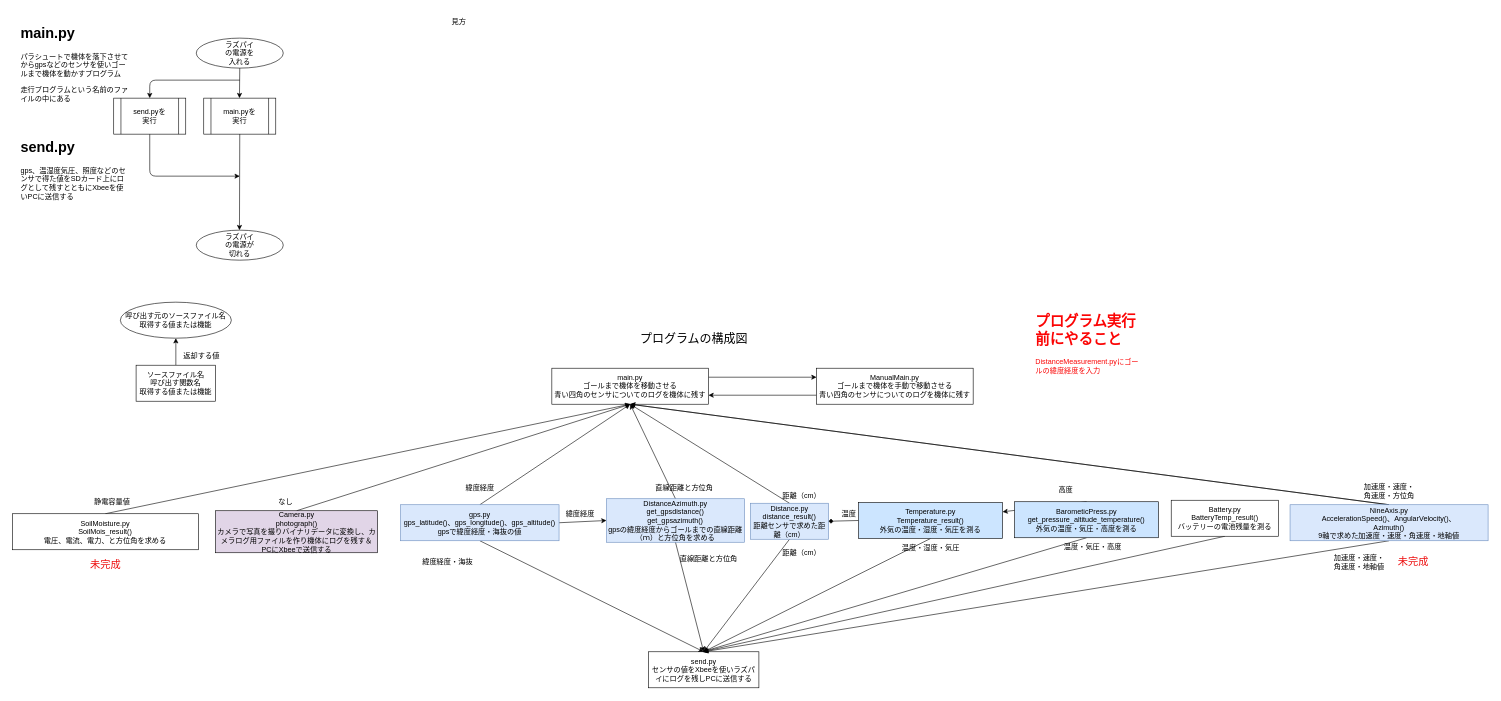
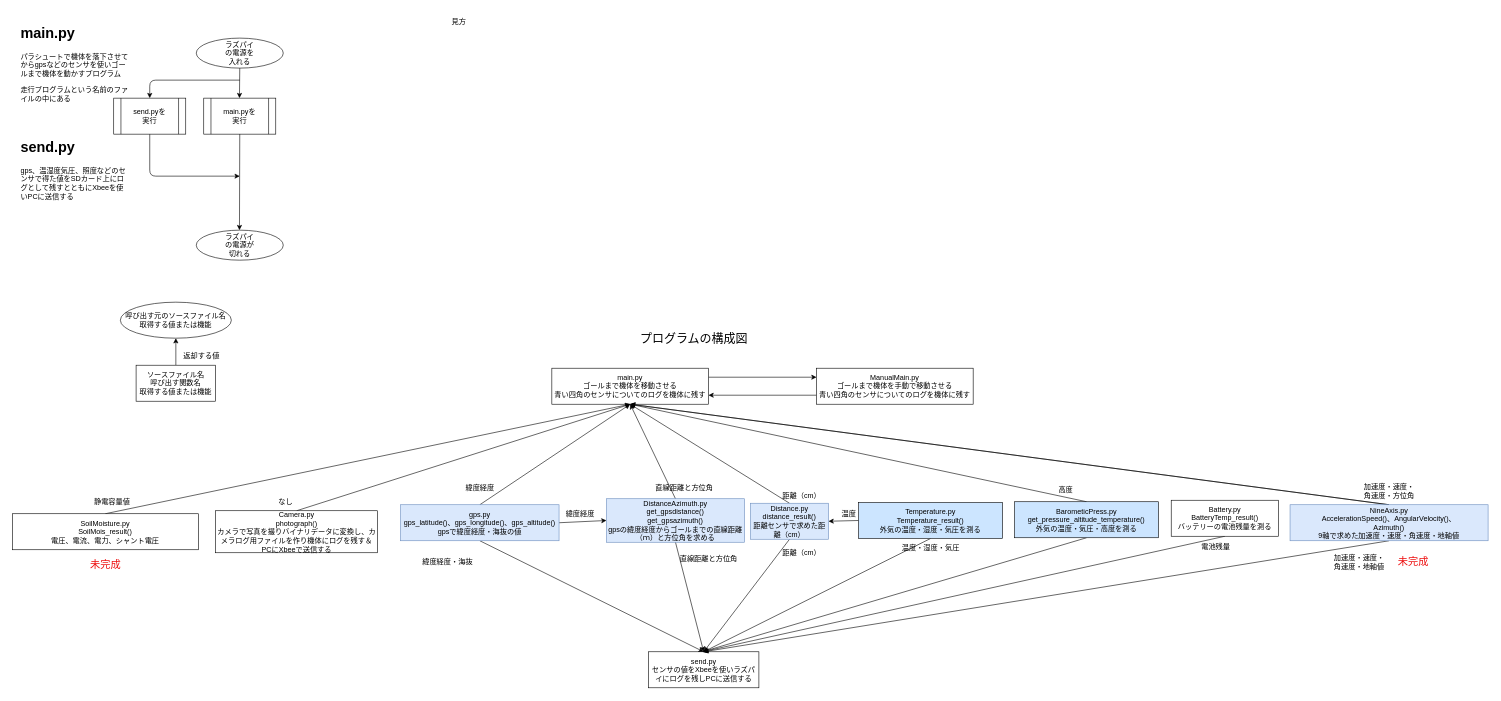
node "プログラム実行前にやること DistanceMeasurement.pyにゴールの緯度経度を入力": removed
edge "BarometicPress.pyget_pressure_altitude_temperature()外気の温度・気圧・高度を測る" -> "Temperature.pyTemperature_result()外気の温度・湿度・気圧を測る": now "BarometicPress.pyget_pressure_altitude_temperature()外気の温度・気圧・高度を測る" -> "main.py ゴールまで機体を移動させる 青い四角のセンサについてのログを機体に残す"
edge "Temperature.pyTemperature_result()外気の温度・湿度・気圧を測る" -> "Distance.py distance_result() 距離センサで求めた距離（cm）": arrowhead diamond -> classic
node "SoilMoisture.py SoilMois_result() 電圧、電流、電力、と方位角を求める": label "SoilMoisture.py SoilMois_result() 電圧、電流、電力、と方位角を求める" -> "SoilMoisture.py SoilMois_result() 電圧、電流、電力、シャント電圧"
node "Camera.py photograph() カメラで写真を撮りバイナリデータに変換し、カメラログ用ファイルを作り機体にログを残す＆PCにXbeeで送信する": fillcolor #e1d5e7 -> #ffffff
node "温度・気圧・高度": removed
node "電池残量": added
